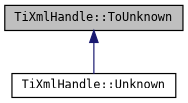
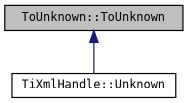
node "TiXmlHandle::ToUnknown": label "TiXmlHandle::ToUnknown" -> "ToUnknown::ToUnknown"
